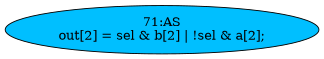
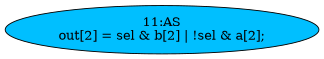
node "71:AS out[2] = sel & b[2] | !sel & a[2];": label "71:AS out[2] = sel & b[2] | !sel & a[2];" -> "11:AS out[2] = sel & b[2] | !sel & a[2];"
